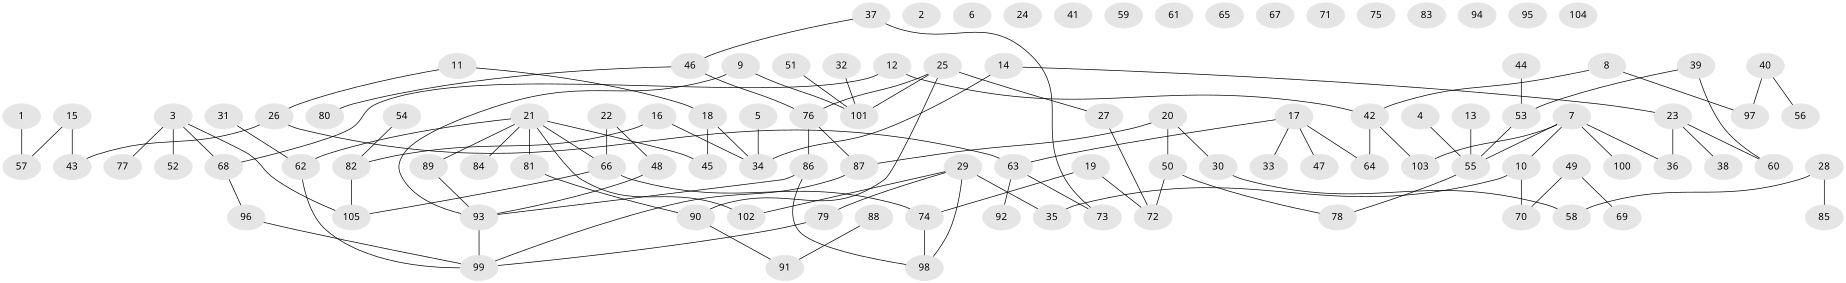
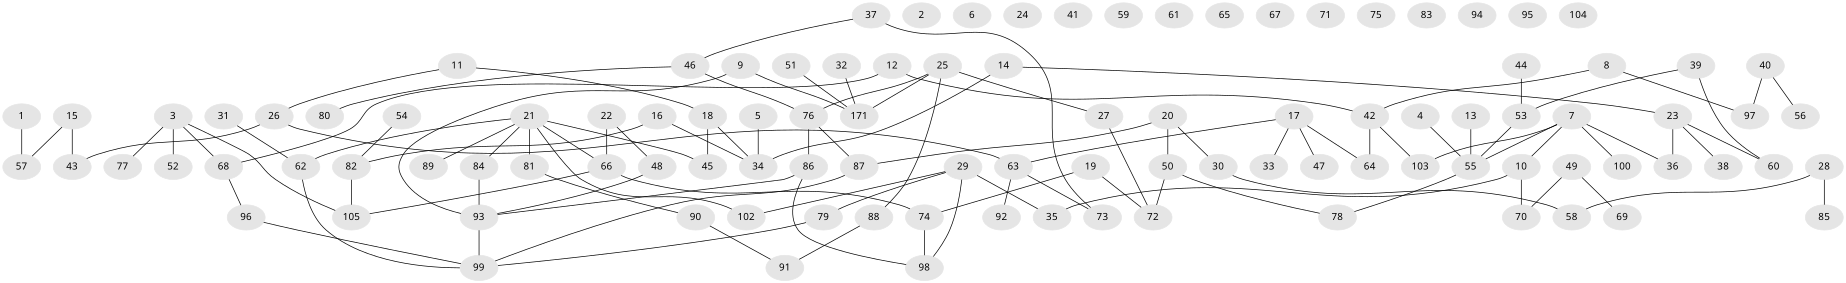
node "101": label "101" -> "171"
edge "25" -- "90": now "25" -- "88"
edge "89" -- "93": now "84" -- "93"
